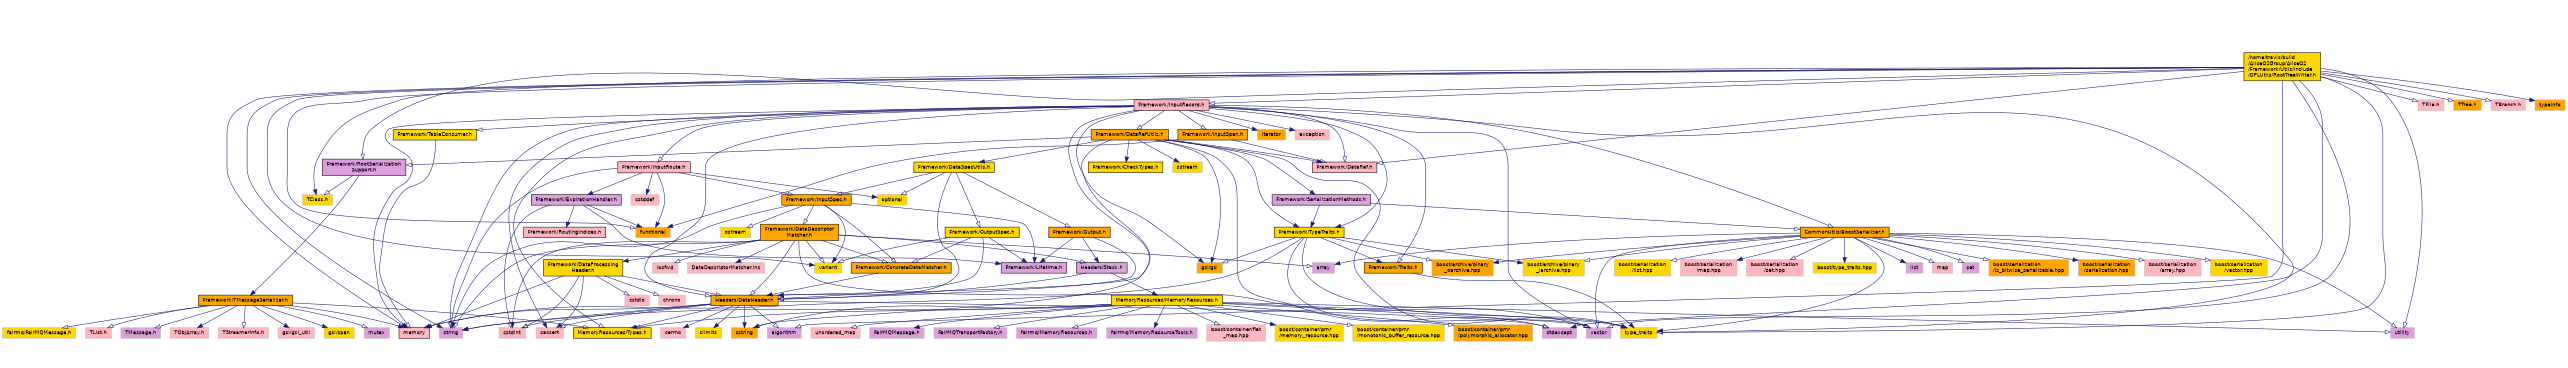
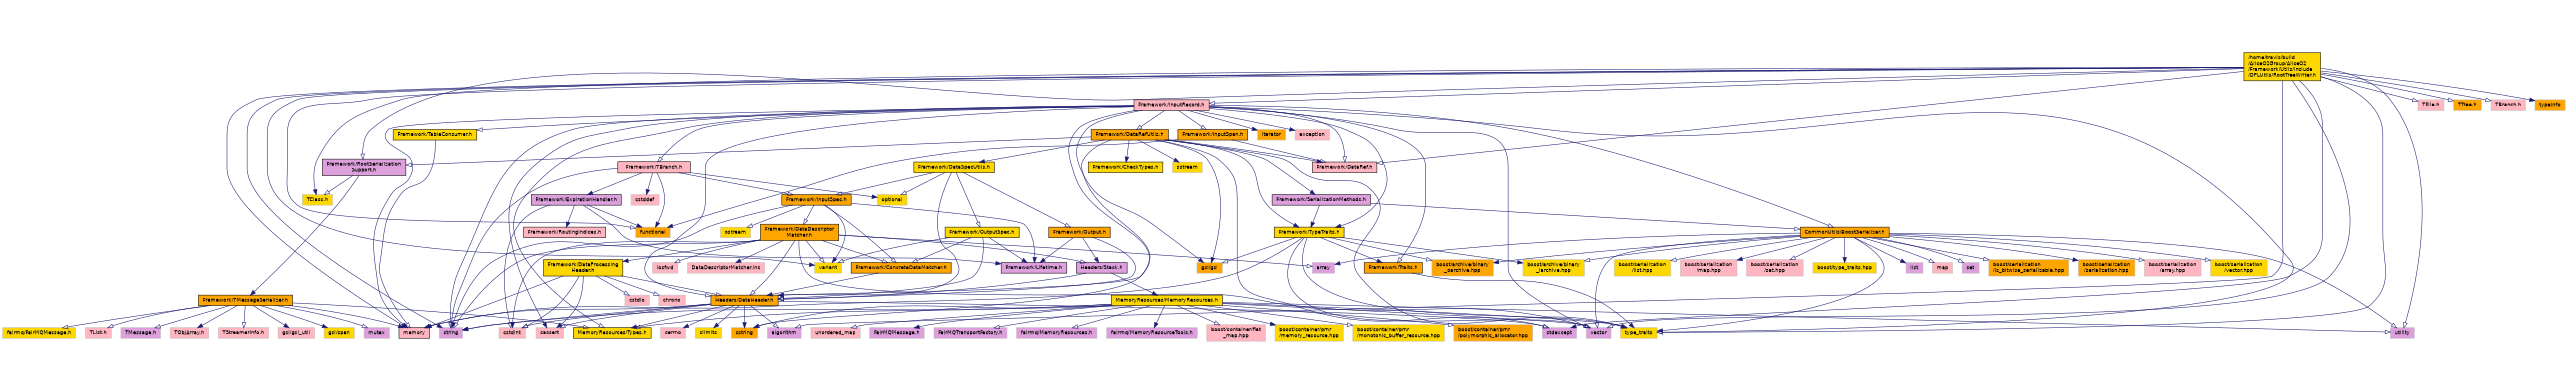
node "Framework/InputRoute.h": label "Framework/InputRoute.h" -> "Framework/TBranch.h"
